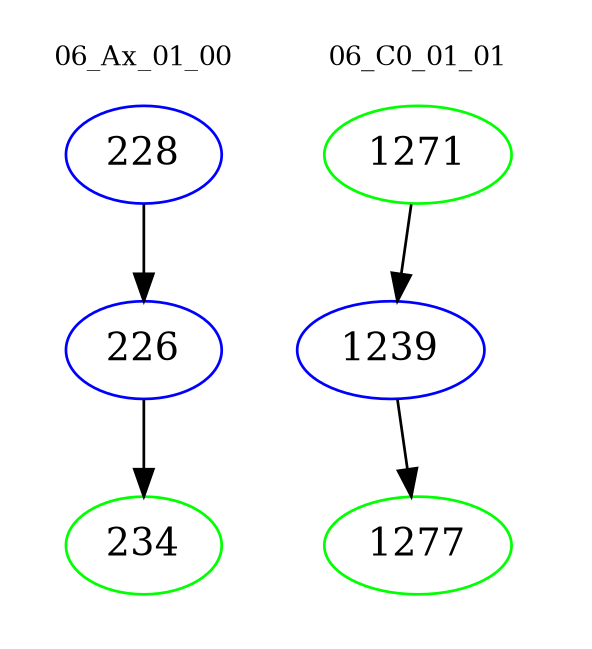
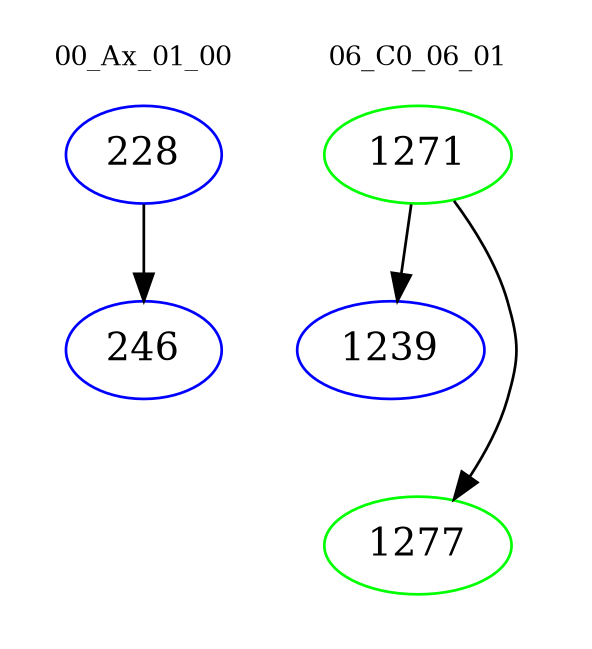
cluster "06_Ax_01_00": label "06_Ax_01_00" -> "00_Ax_01_00"
cluster "06_C0_01_01": label "06_C0_01_01" -> "06_C0_06_01"
node "226": label "226" -> "246"
edge "1239" -> "1277": now "1271" -> "1277"
node "234": removed
